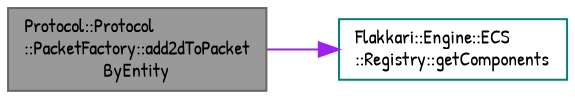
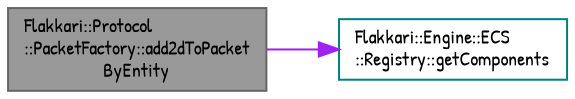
node "Protocol::Protocol ::PacketFactory::add2dToPacket ByEntity": label "Protocol::Protocol ::PacketFactory::add2dToPacket ByEntity" -> "Flakkari::Protocol ::PacketFactory::add2dToPacket ByEntity"
